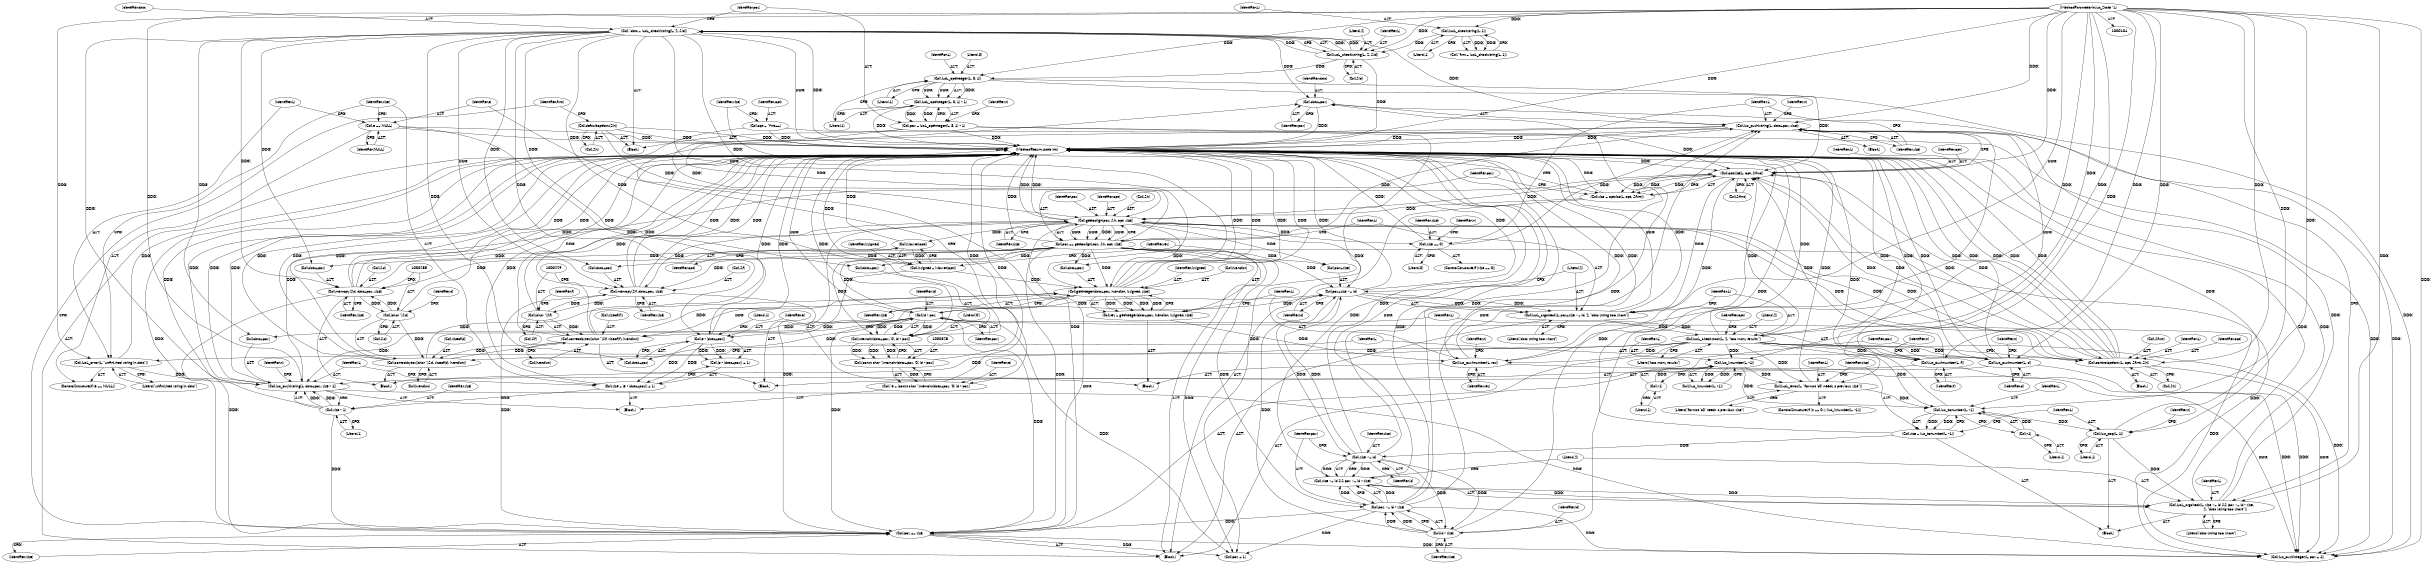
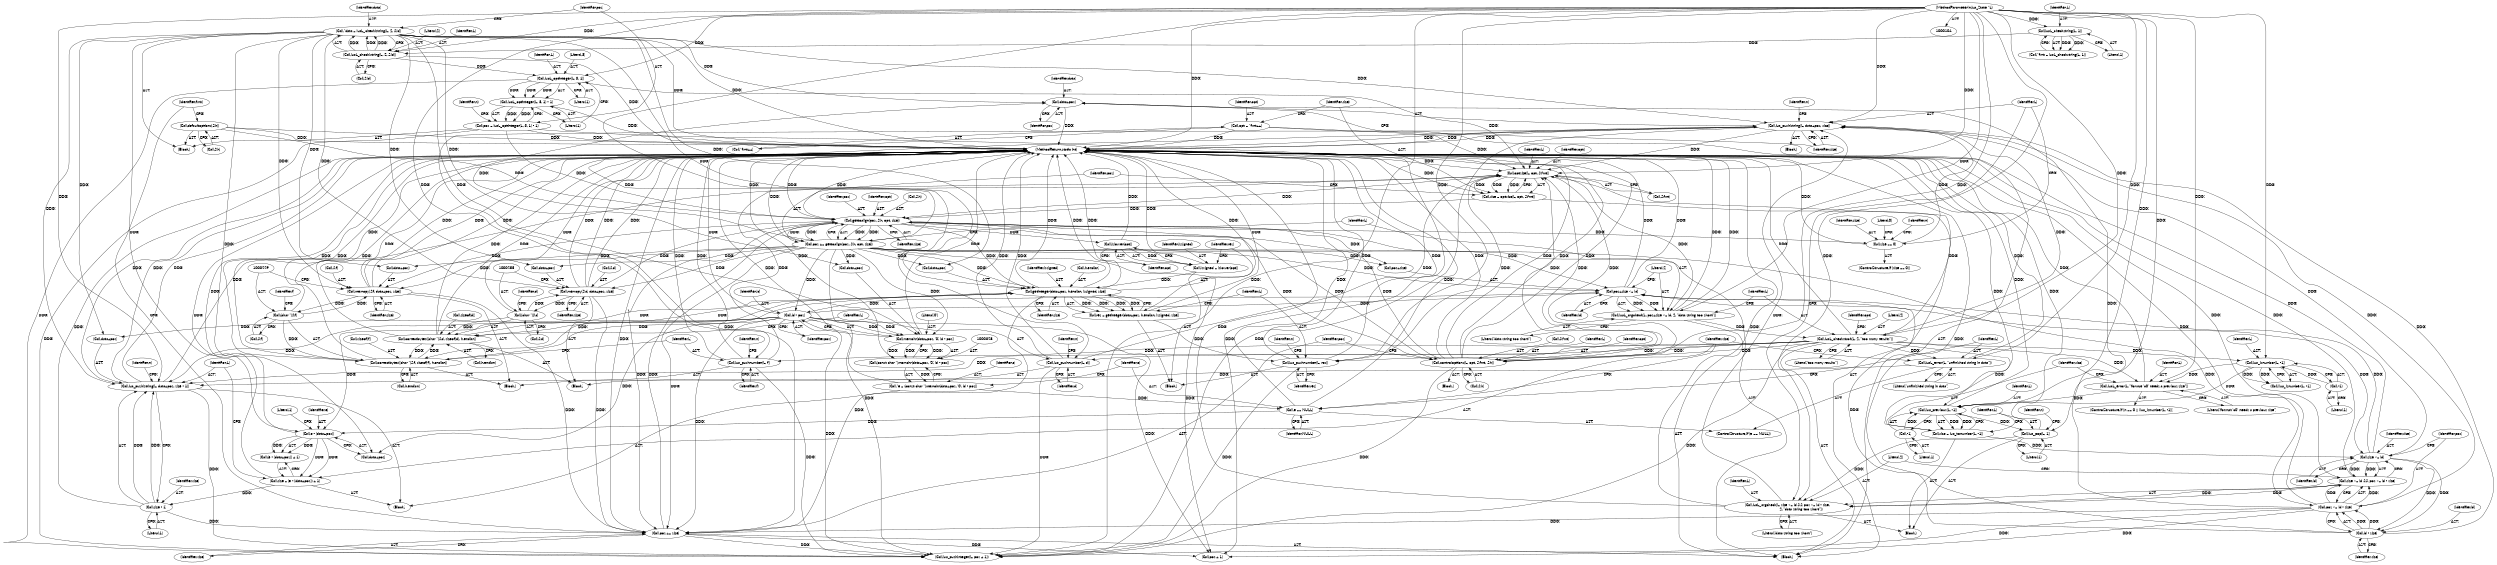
node "(Call,*fmt++)": added
edge "(Call,lua_pushlstring(L, data+pos, size))" -> "(Call,optsize(L, opt, &fmt))": label "CFG: " -> "DDG: "
edge "(Call,res = getinteger(data+pos, h.endian, issigned, size))" -> "(MethodReturn,static int)": added, label "DDG:"
edge "(Literal,0)" -> "(Call,size == 0)": label "AST: " -> "CFG: "
edge "(Call,size == 0)" -> "(Literal,0)": removed, label "CFG:"
edge "(Call,getinteger(data+pos, h.endian, issigned, size))" -> "(Call,correctbytes((char *)&d, sizeof(d), h.endian))": added, label "DDG:"
edge "(Call,memchr(data+pos, '0', ld - pos))" -> "(Call,ld - pos)": label "DDG: " -> "CFG: "
edge "(Call,*e = (const char *)memchr(data+pos, '0', ld - pos))" -> "(Call,e == NULL)": added, label "DDG:"
node "(Call,lua_tonumber(L, -1))": label "(Call,lua_tonumber(L, -1))" -> "(Call,lua_previous(L, -1))"
